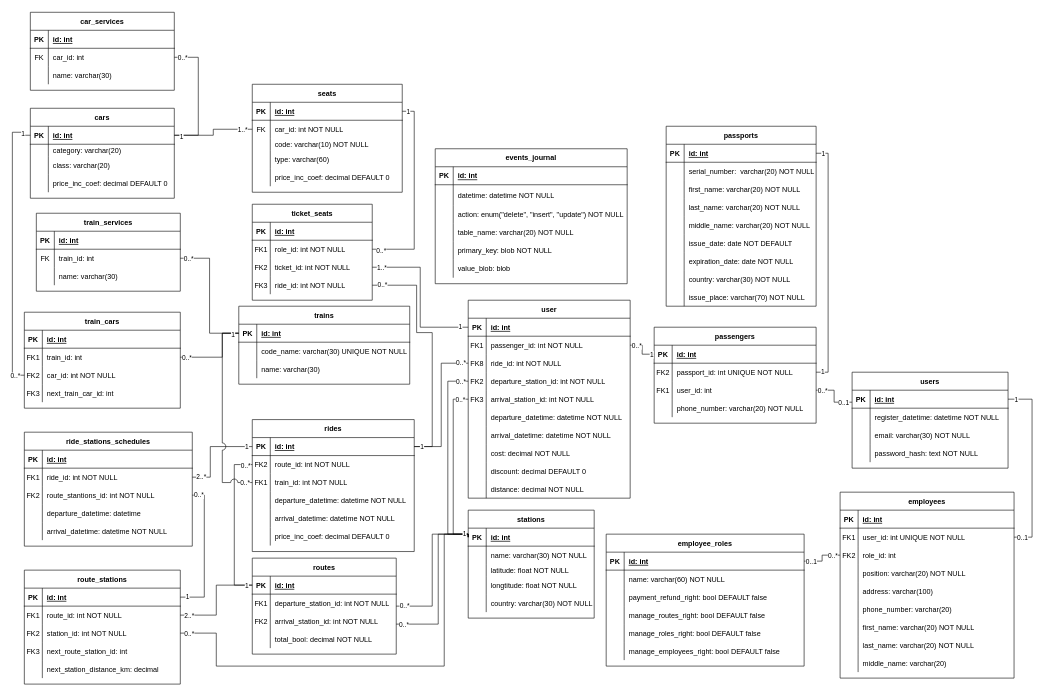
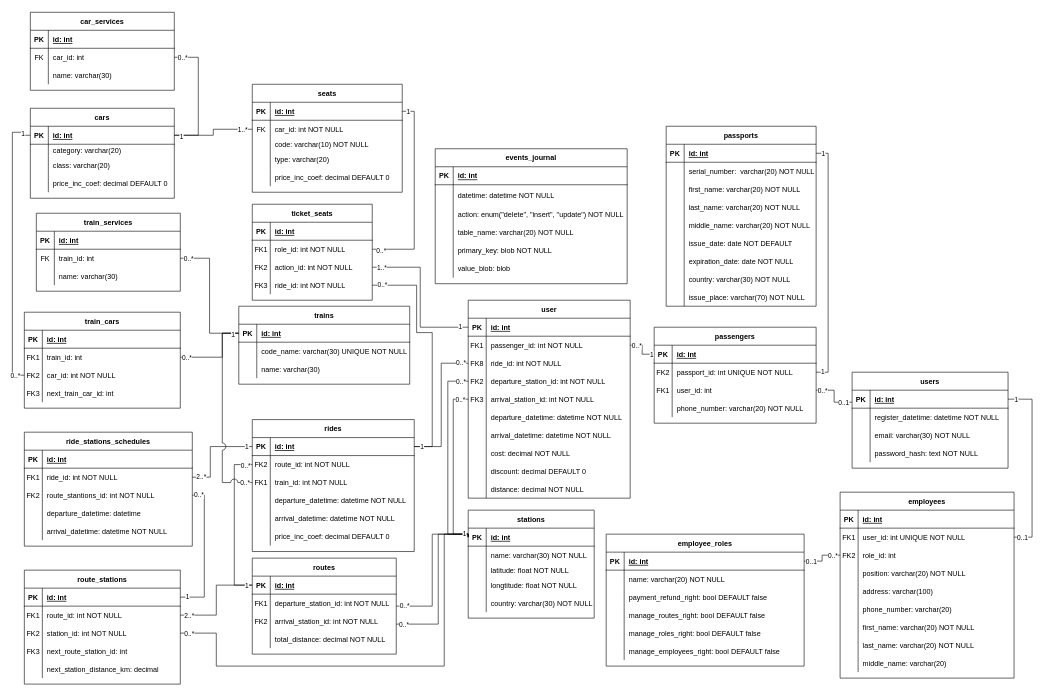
node "type: varchar(60)": label "type: varchar(60)" -> "type: varchar(20)"
node "ticket_id: int NOT NULL": label "ticket_id: int NOT NULL" -> "action_id: int NOT NULL"
node "name: varchar(60) NOT NULL": label "name: varchar(60) NOT NULL" -> "name: varchar(20) NOT NULL"
node "total_bool: decimal NOT NULL": label "total_bool: decimal NOT NULL" -> "total_distance: decimal NOT NULL"
